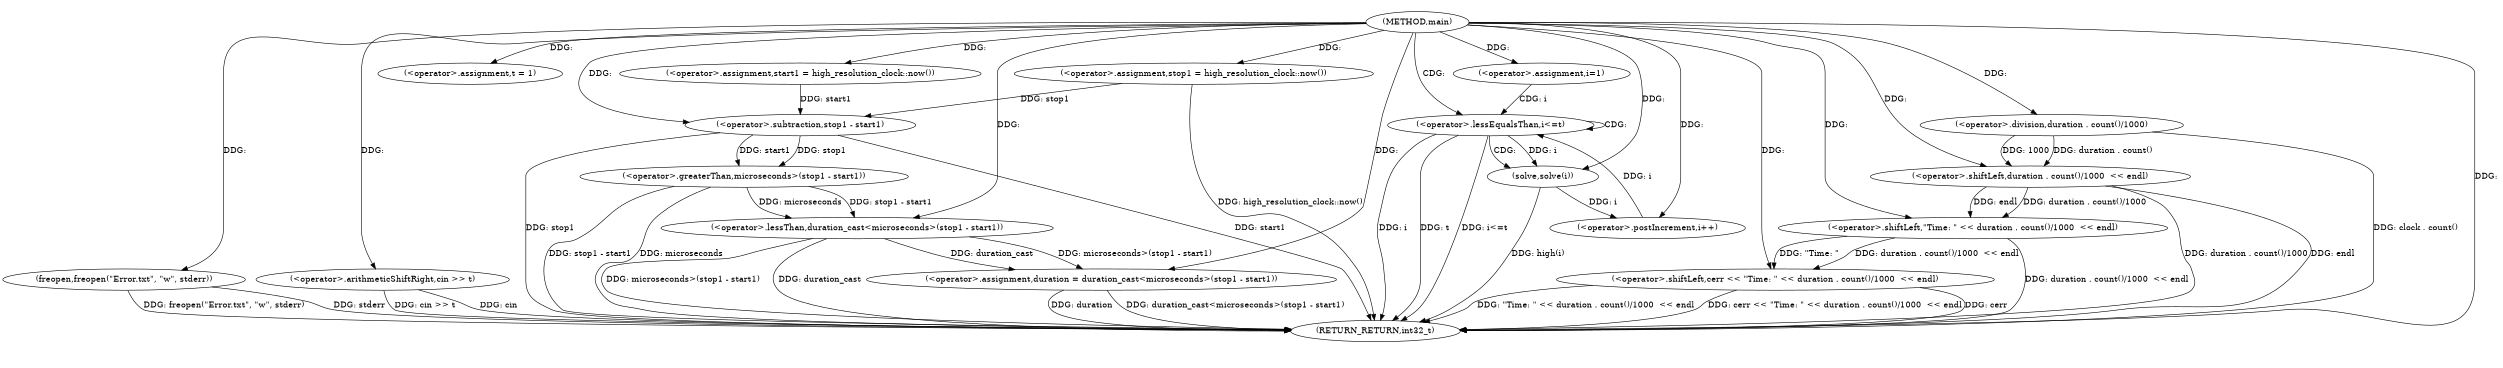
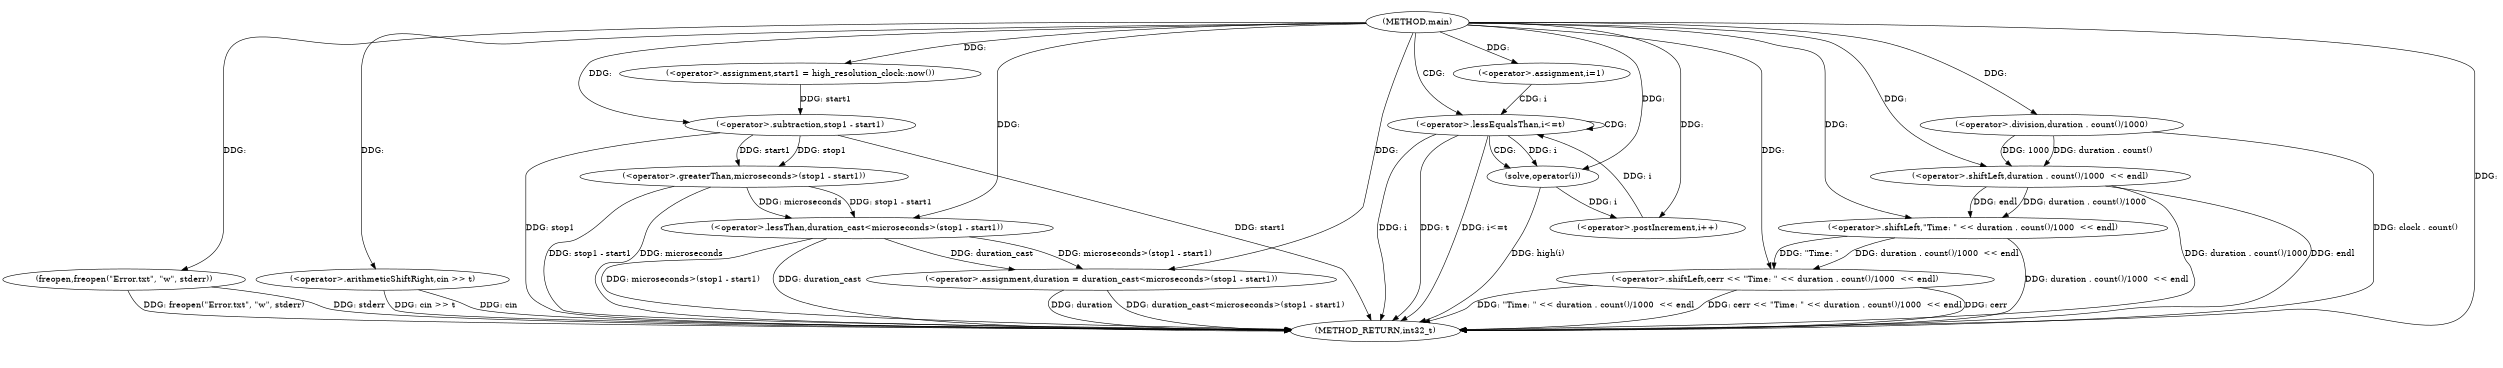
node "(<operator>.assignment,t = 1)": removed
node "(<operator>.assignment,stop1 = high_resolution_clock::now())": removed
node "(solve,solve(i))": label "(solve,solve(i))" -> "(solve,operator(i))"
node "(RETURN_RETURN,int32_t)": label "(RETURN_RETURN,int32_t)" -> "(METHOD_RETURN,int32_t)"
